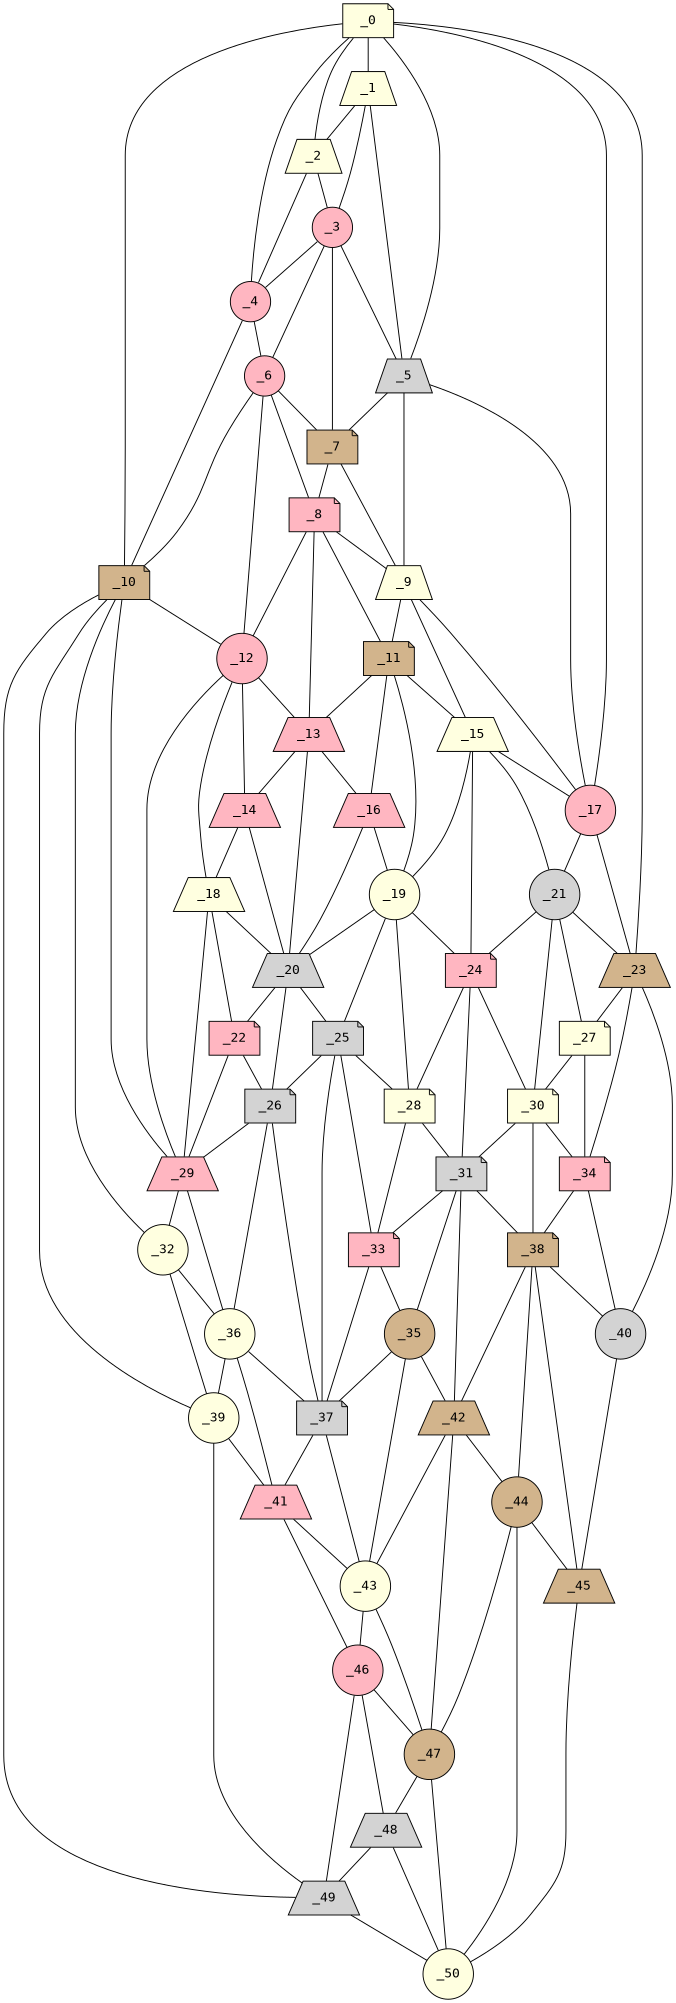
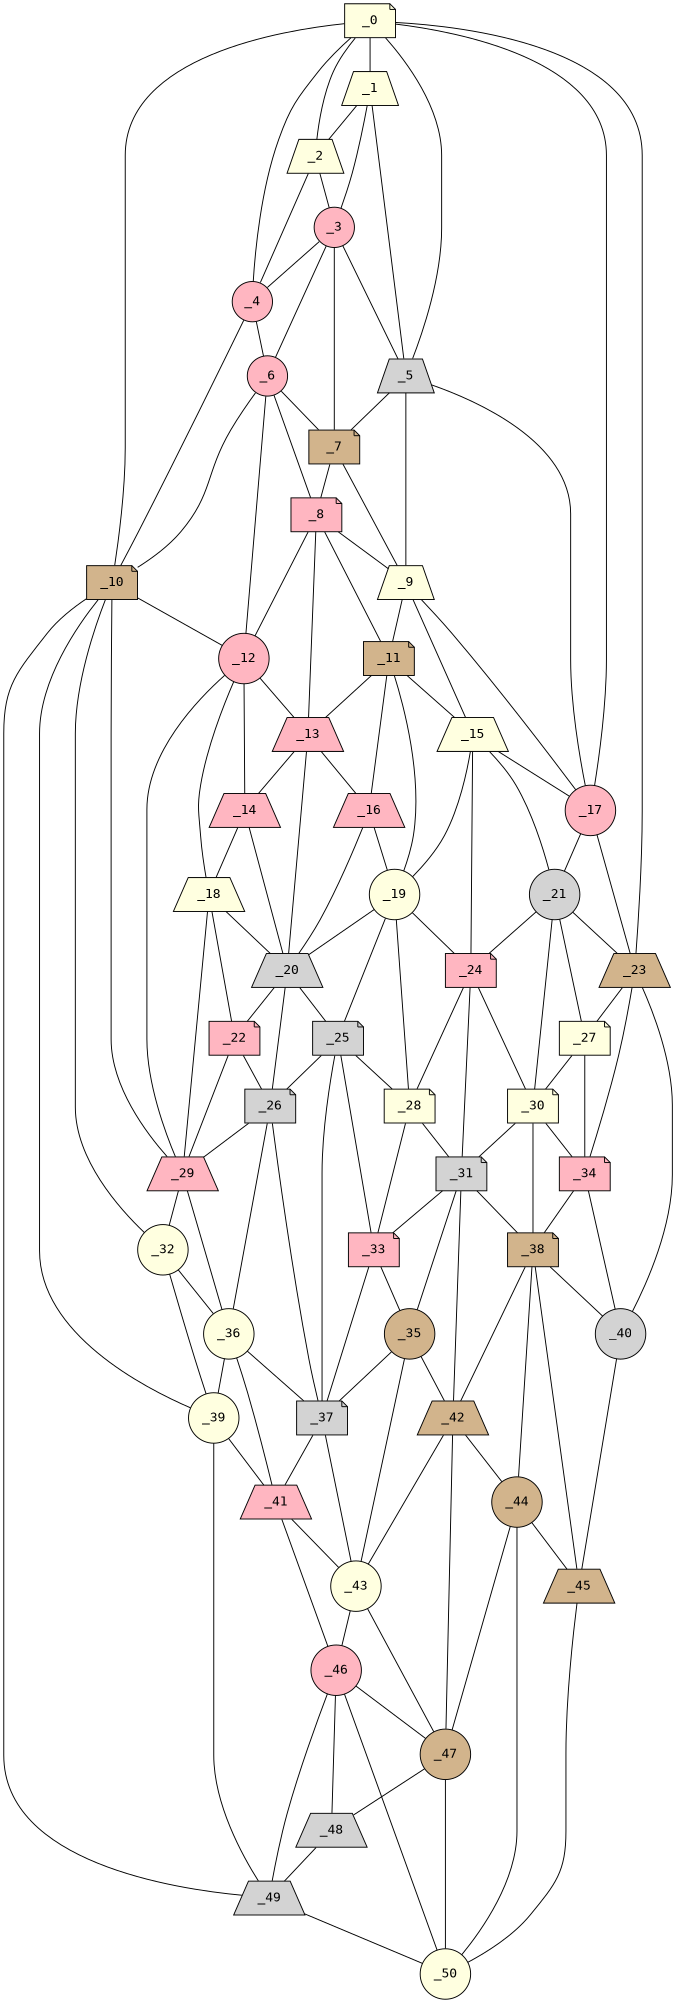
edge "_48" -- "_50": now "_46" -- "_50"
